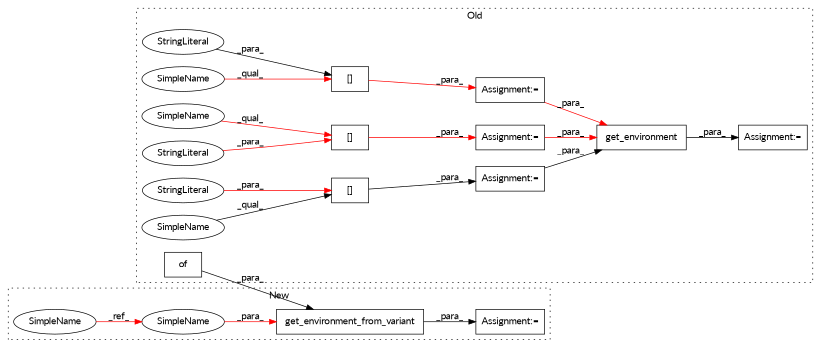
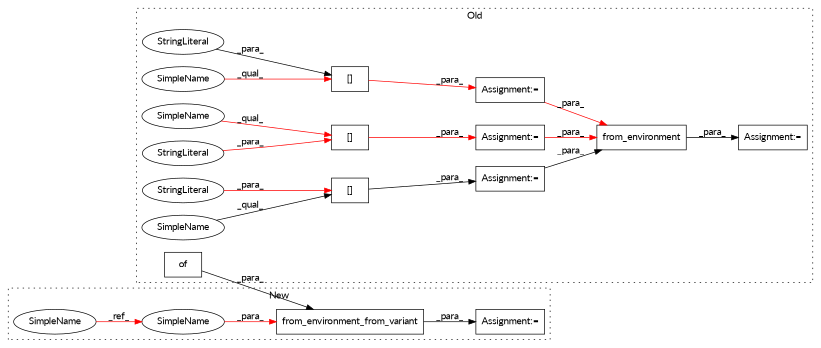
node "get_environment": label "get_environment" -> "from_environment"
node "get_environment_from_variant": label "get_environment_from_variant" -> "from_environment_from_variant"
